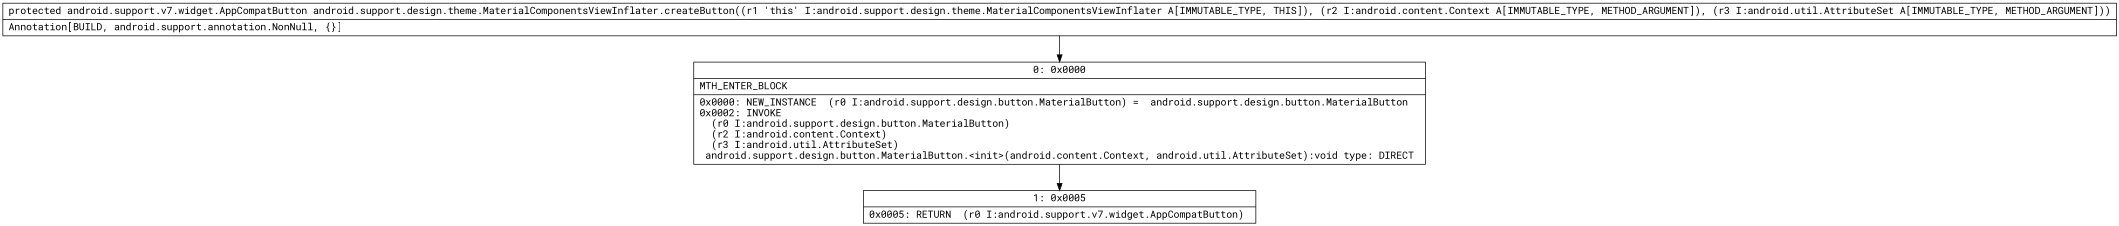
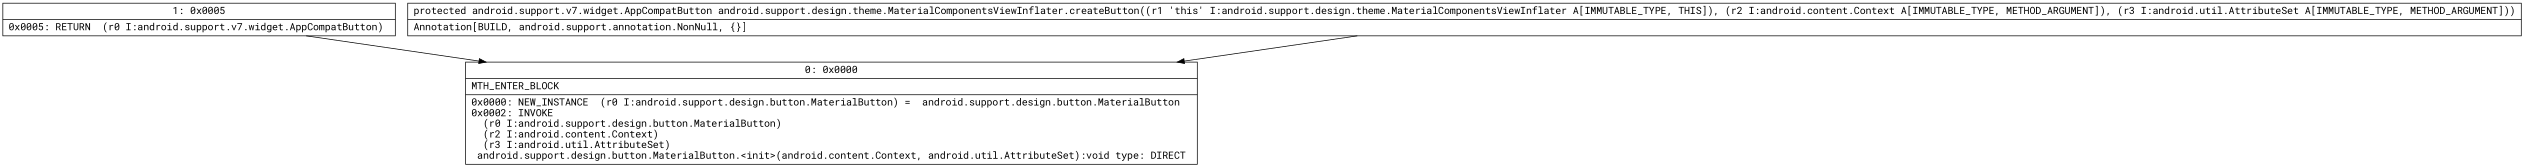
edge "0: 0x0000" -> "1: 0x0005": reversed
